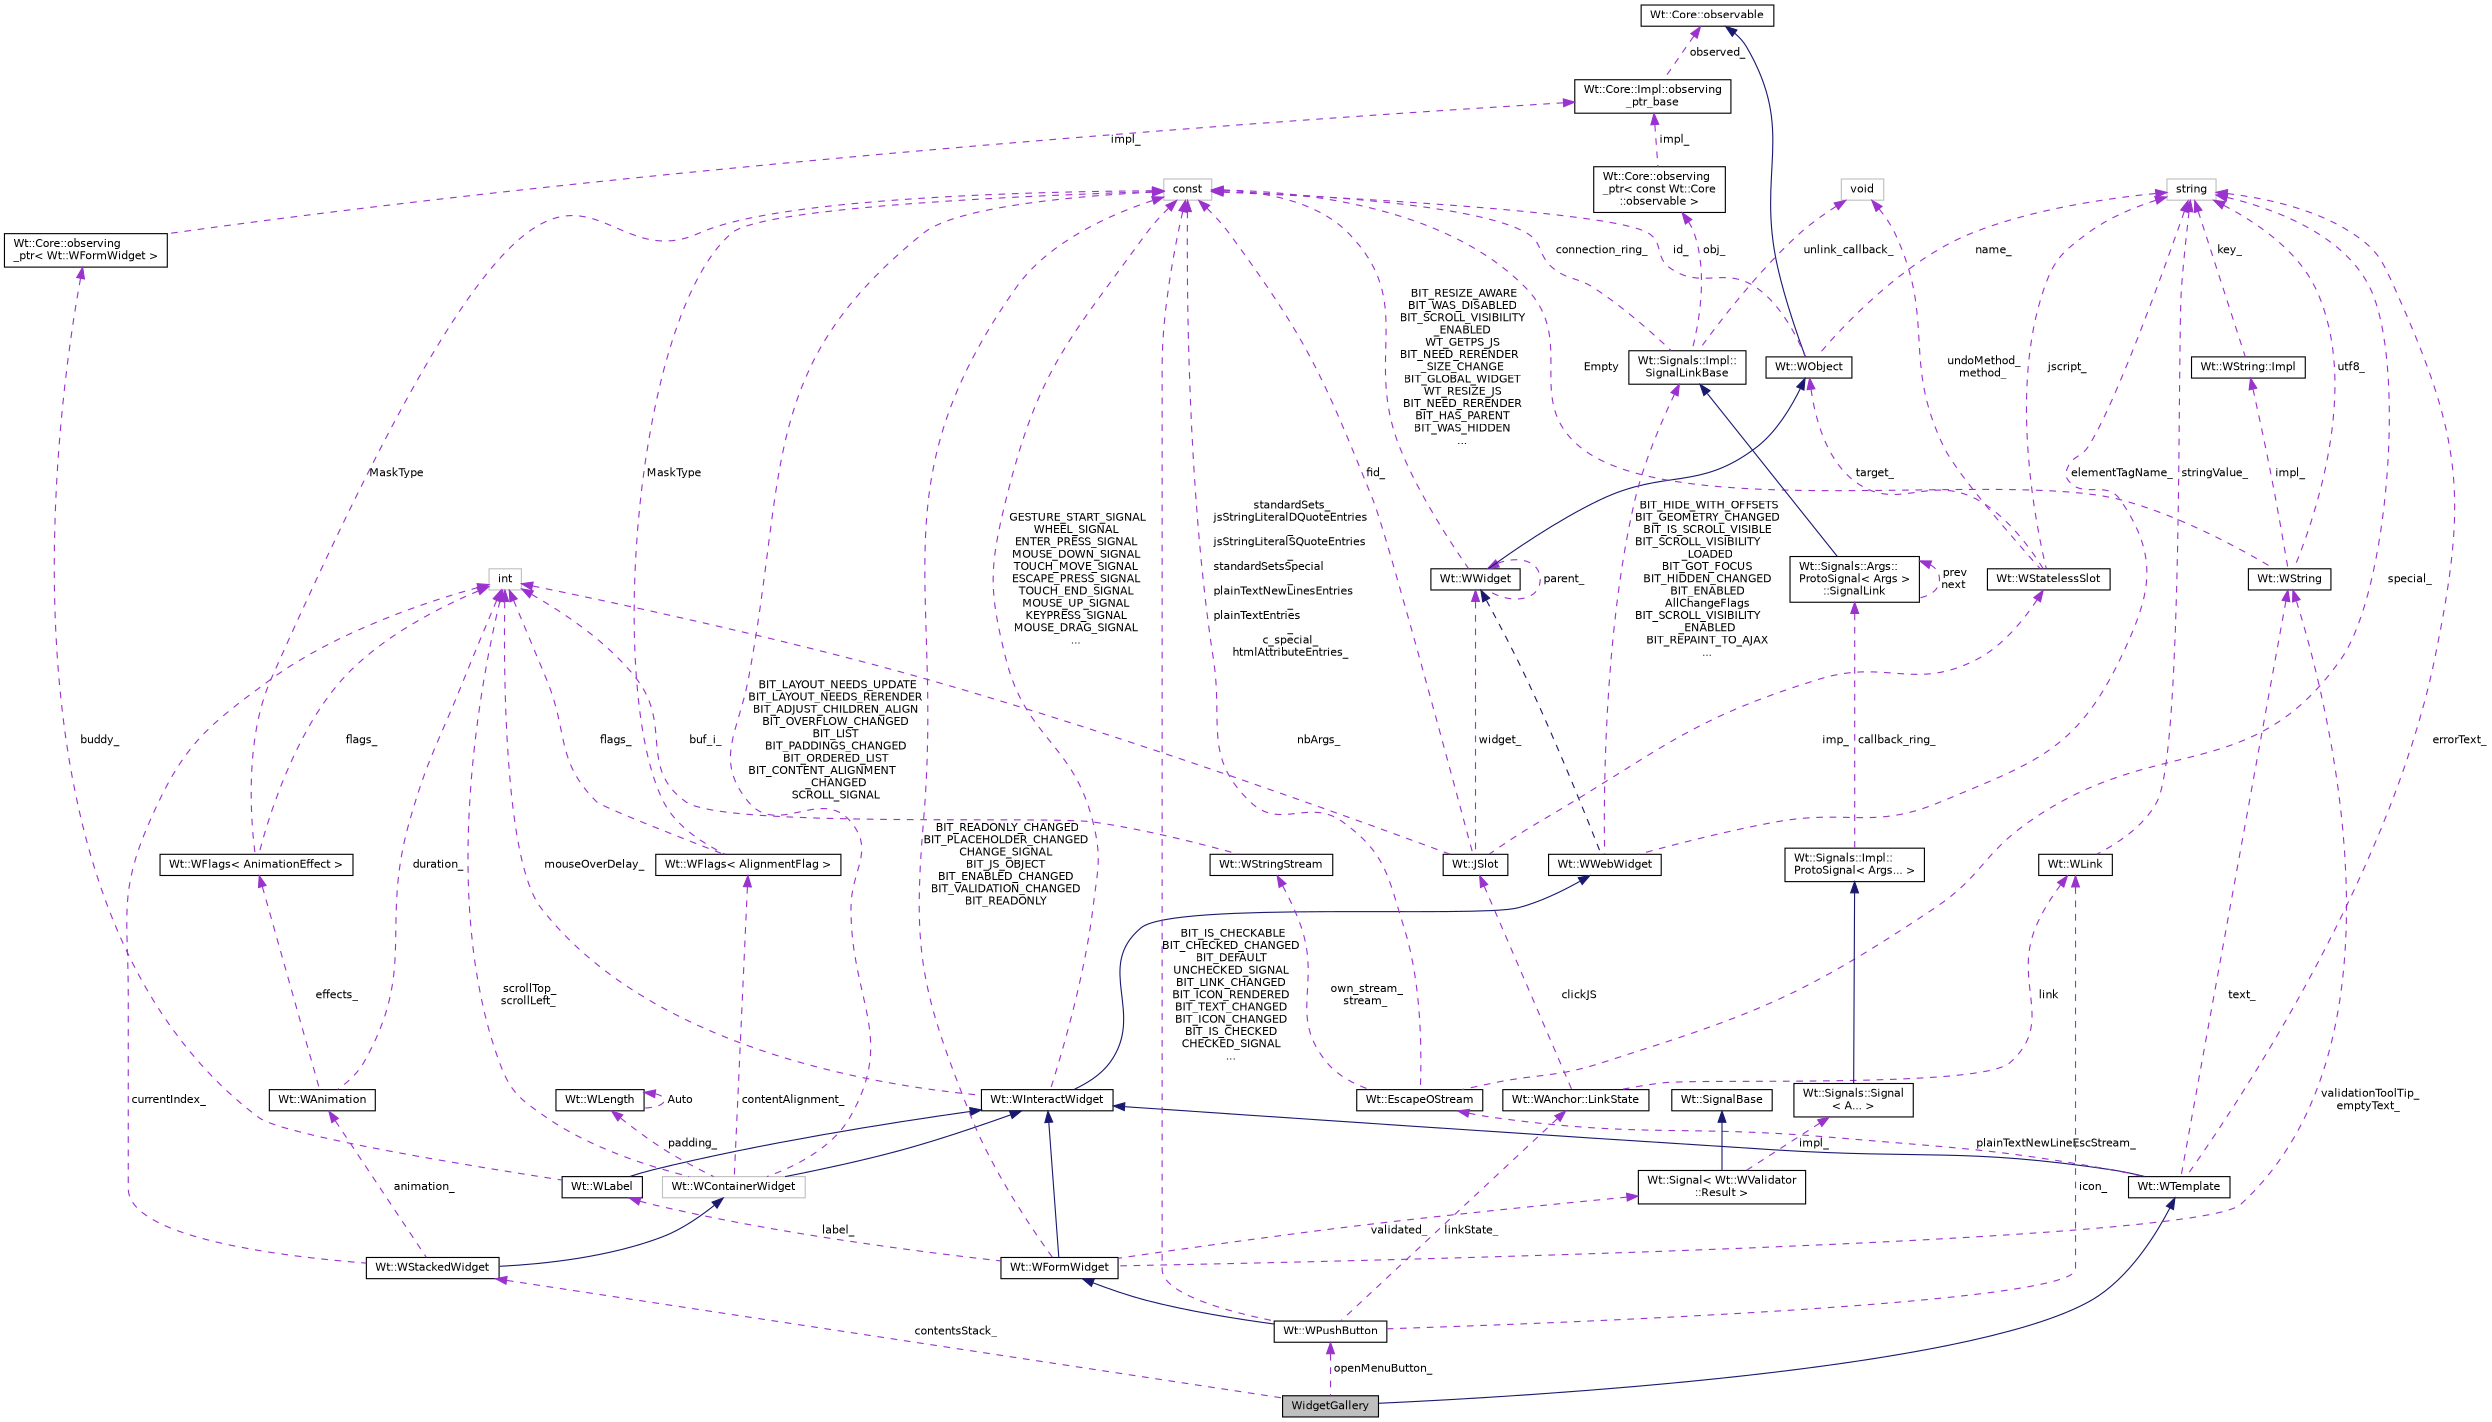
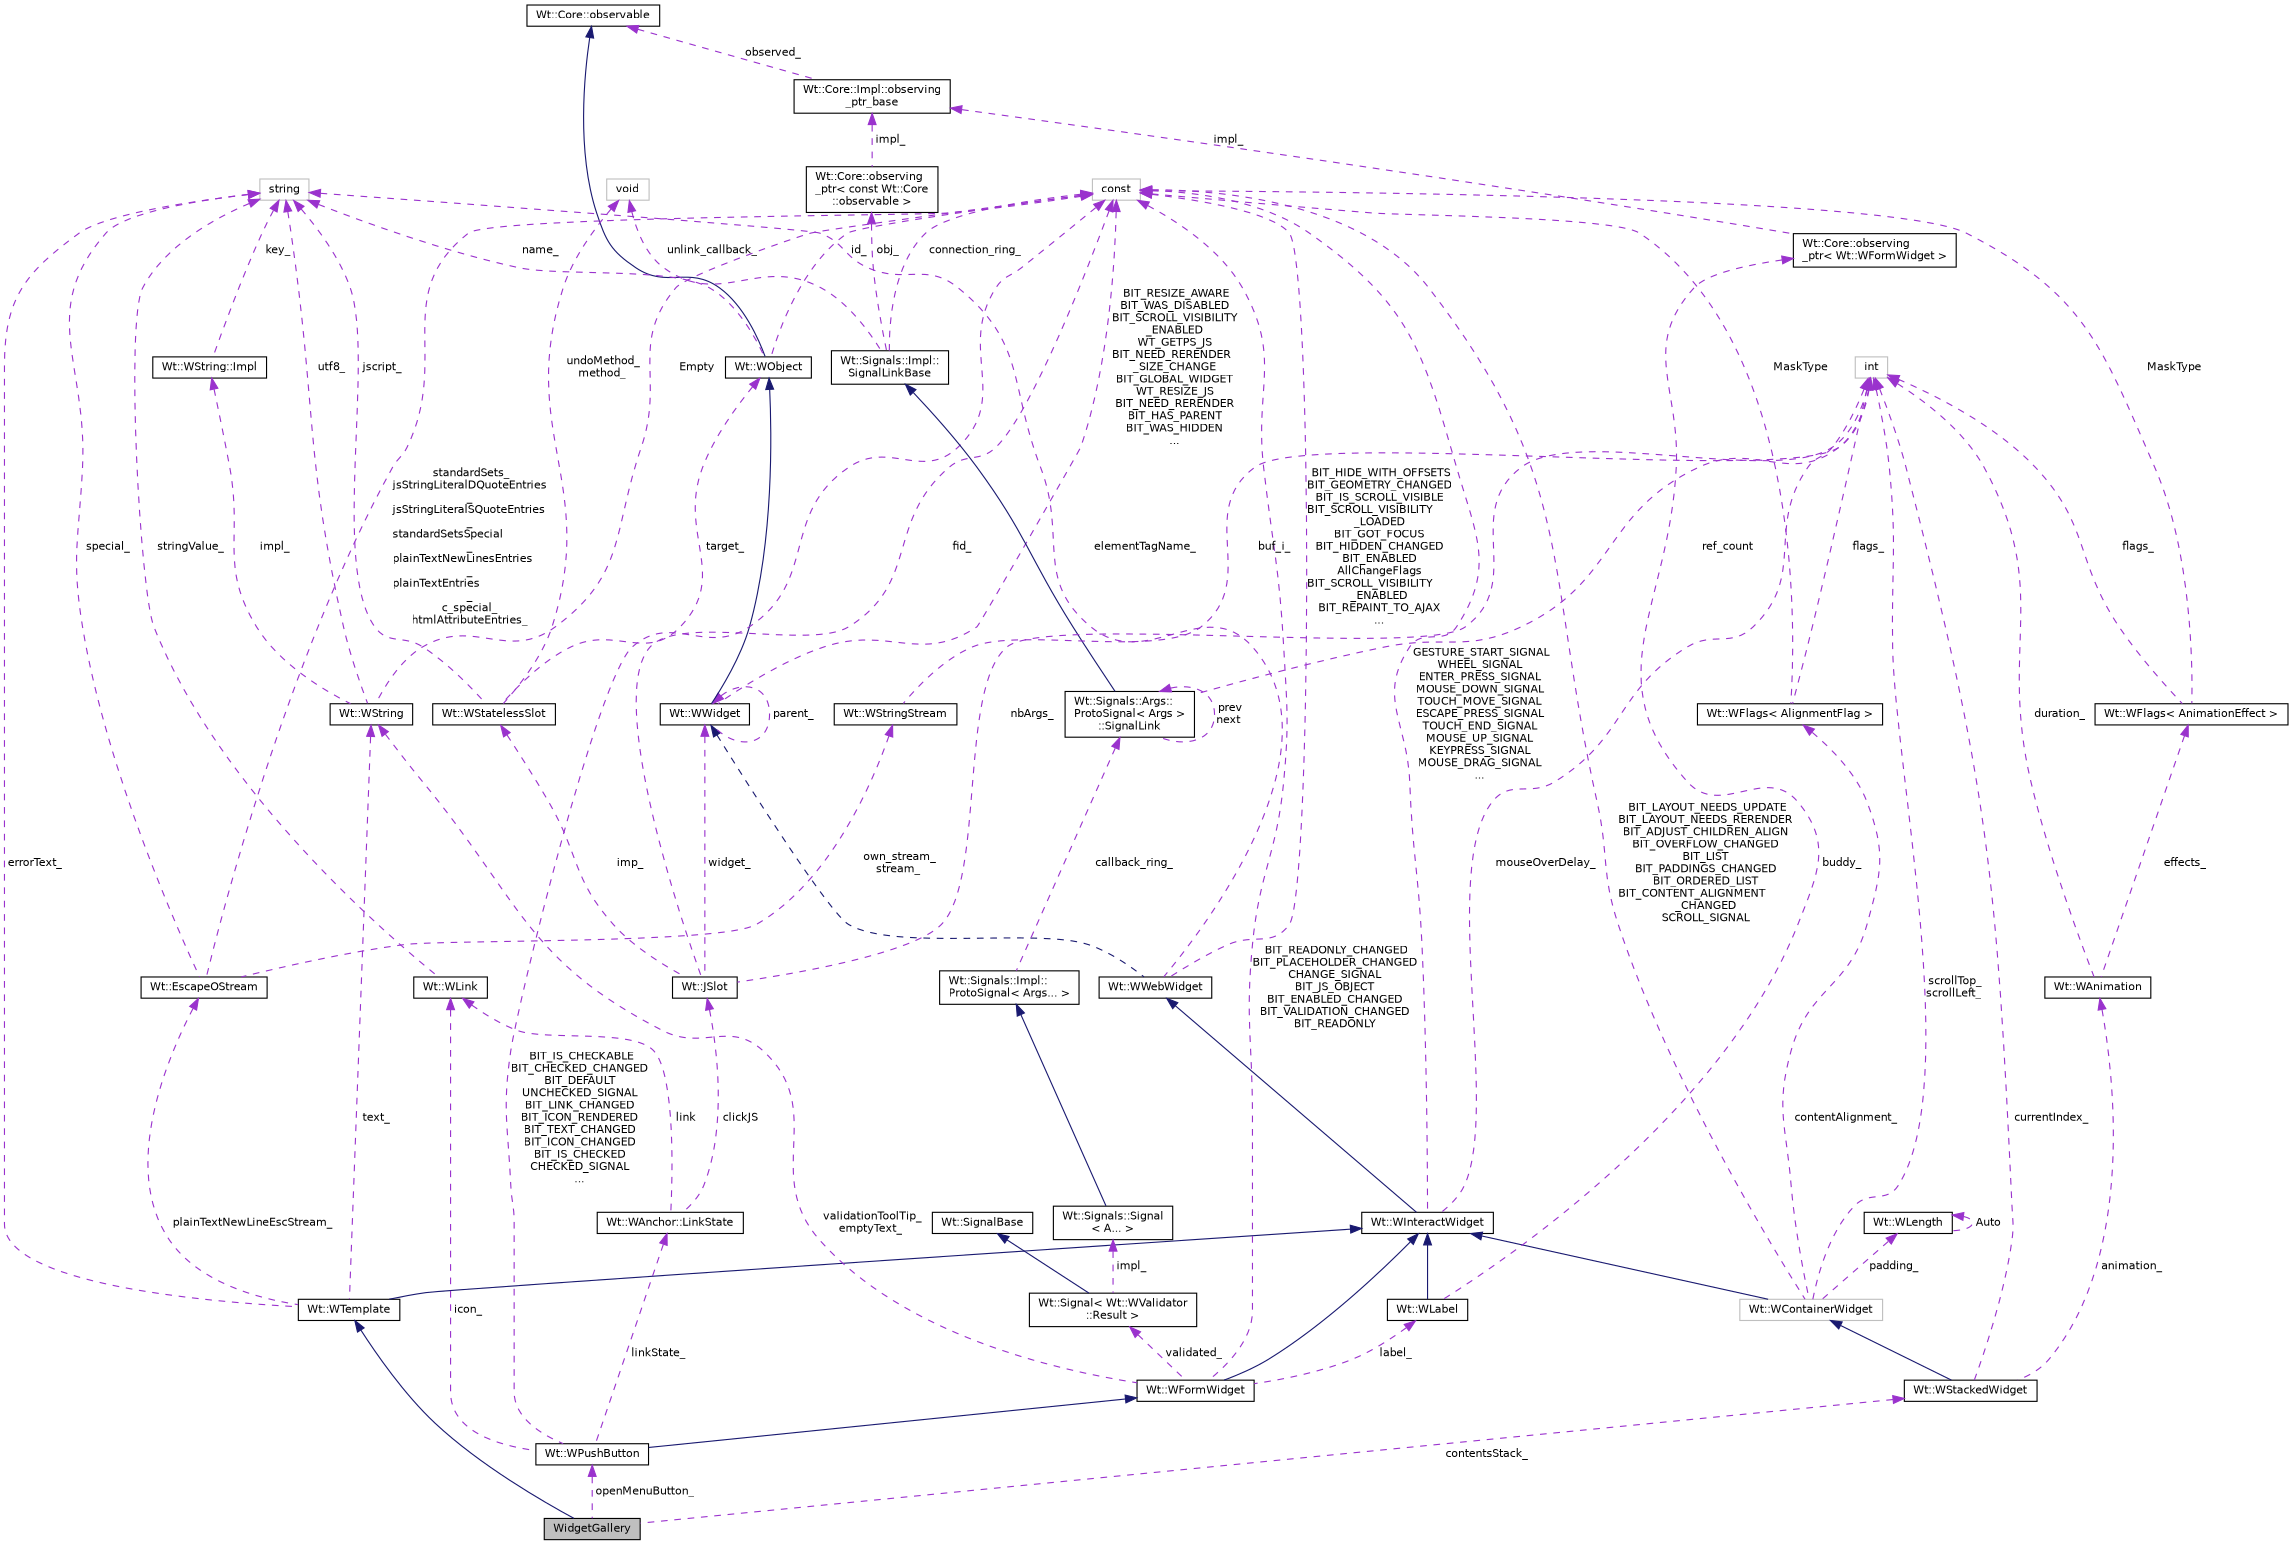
edge "Wt::Signals::Args:: ProtoSignal< Args > ::SignalLink" -> "int": added, label "ref_count"
edge "Wt::WWebWidget" -> "Wt::Signals::Impl:: SignalLinkBase": now "Wt::WWebWidget" -> "const"
